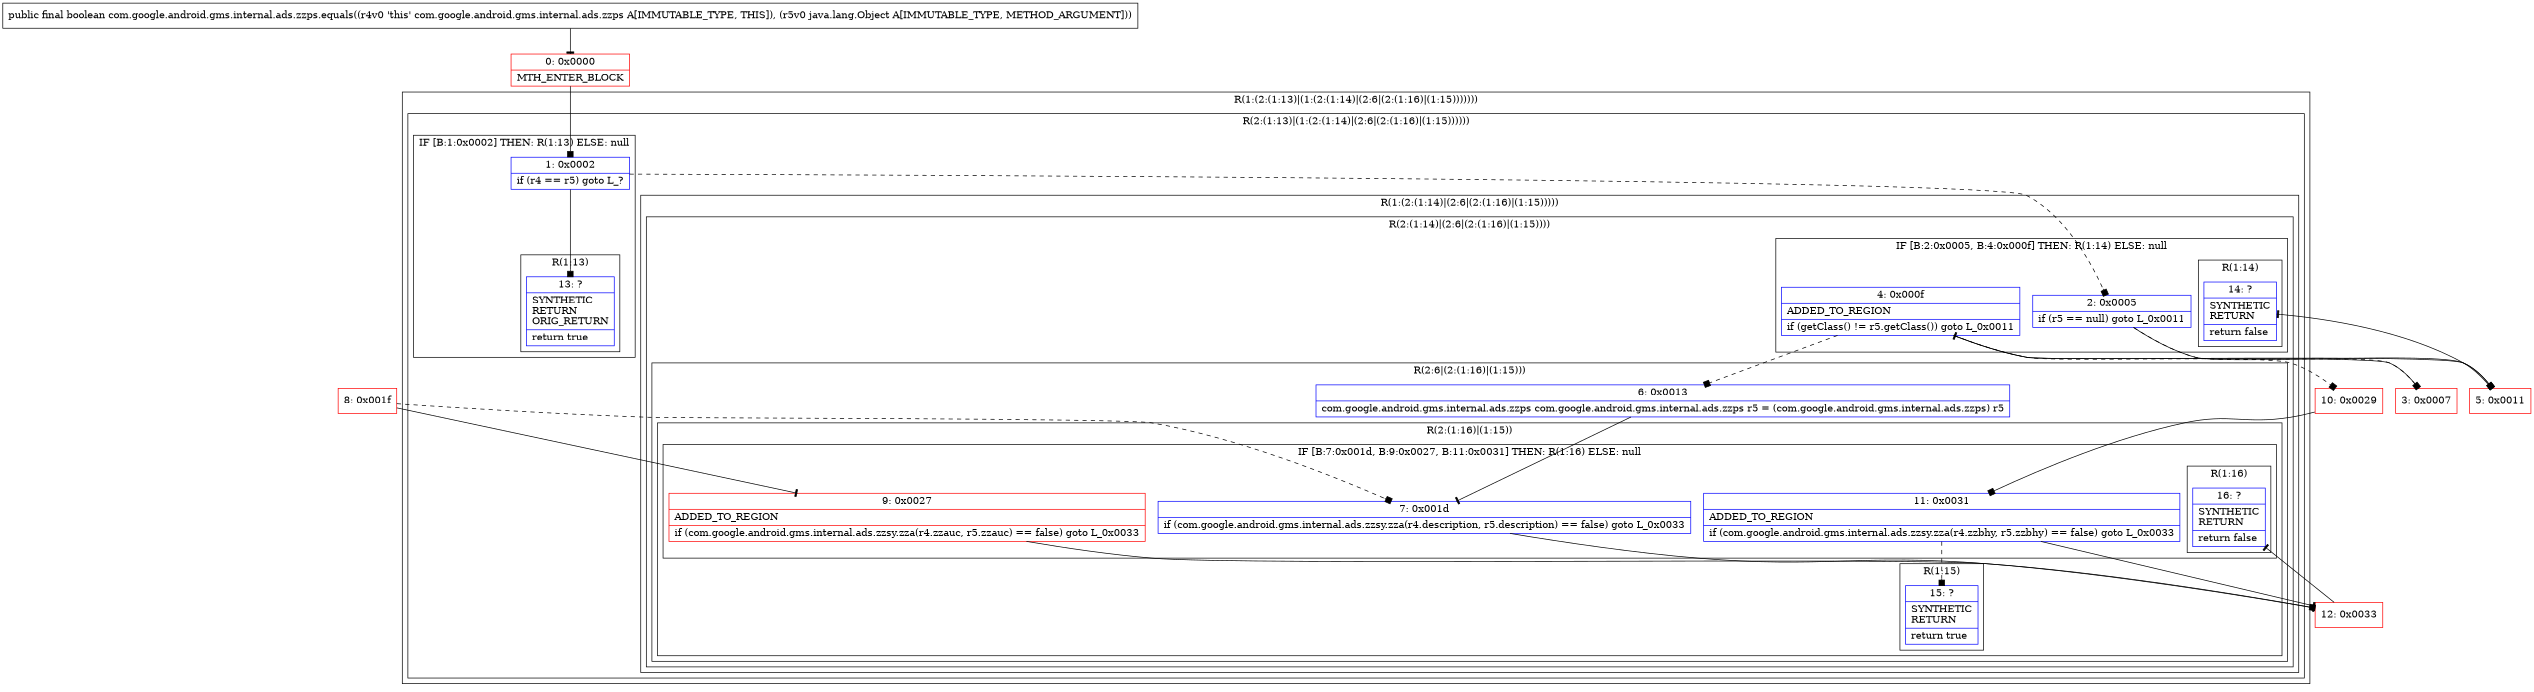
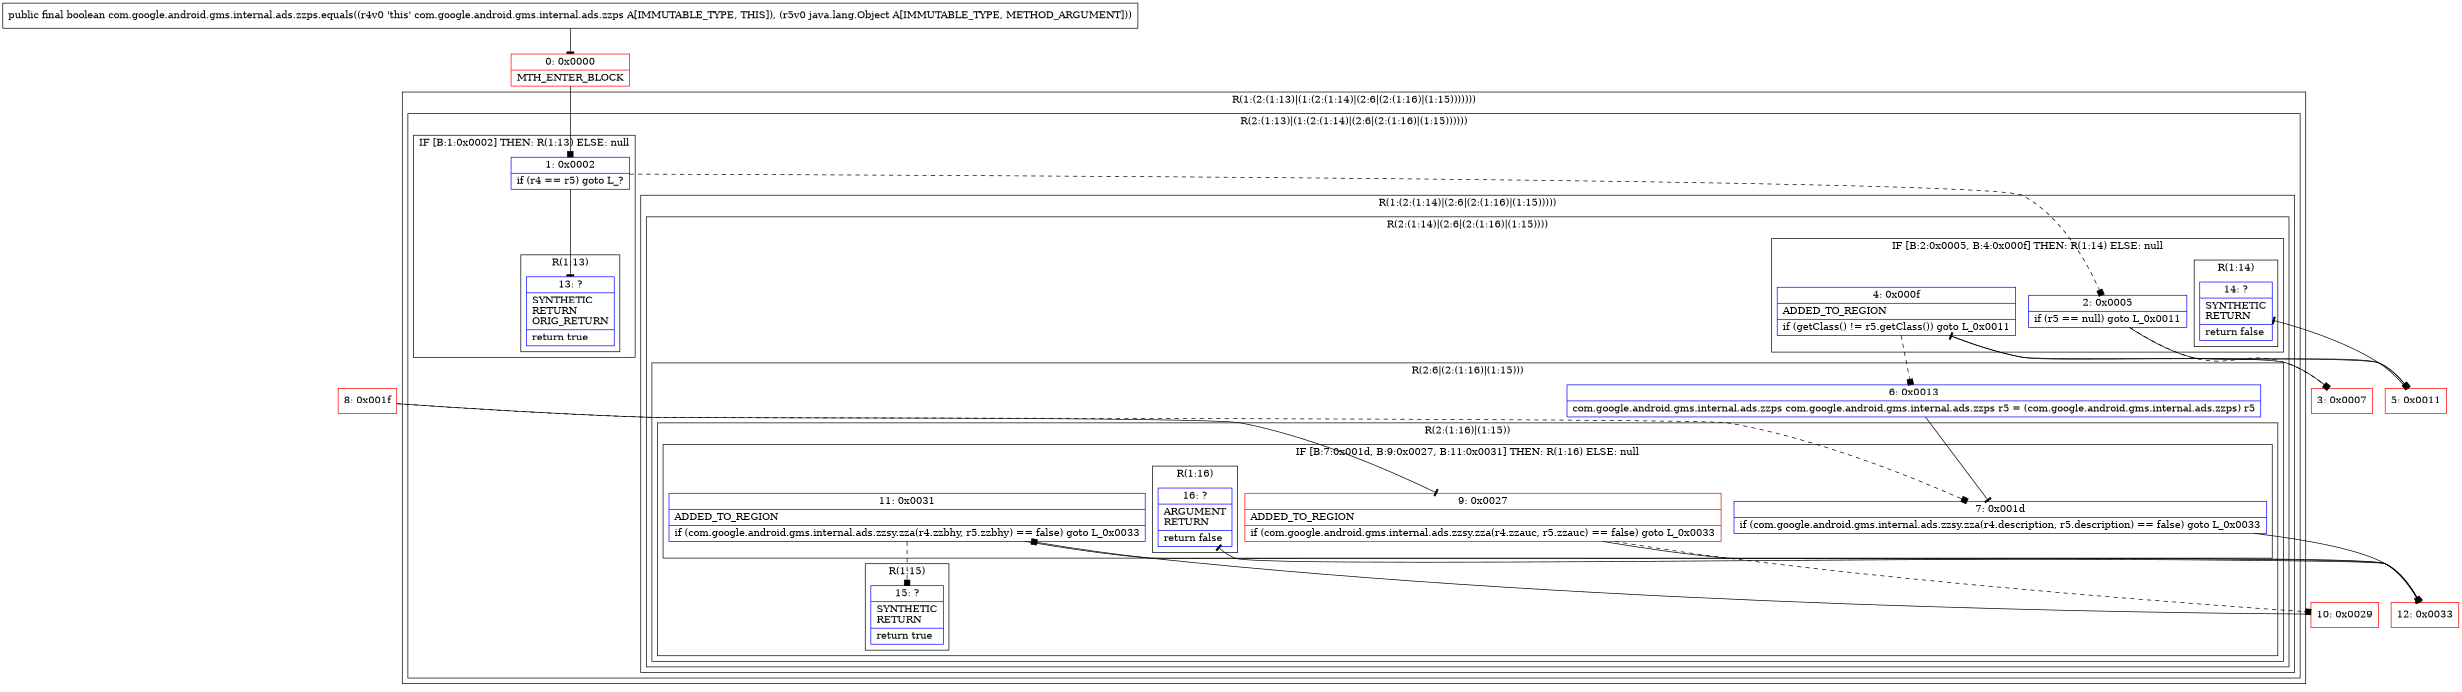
edge "1: 0x0002" -> "13: ?": arrowhead box -> tee
edge "4: 0x000f" -> "10: 0x0029": now "9: 0x0027" -> "10: 0x0029"
node "16: ?": text "SYNTHETIC" -> "ARGUMENT"
